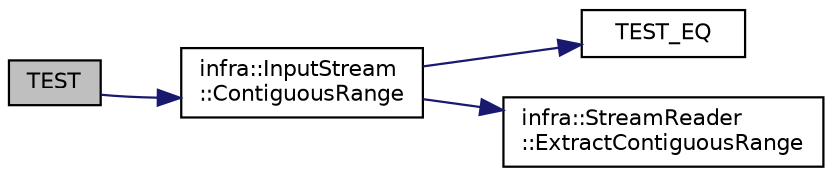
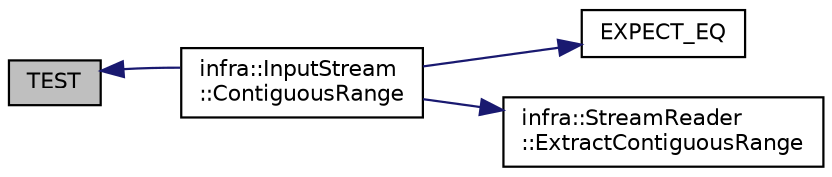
node "TEST_EQ": label "TEST_EQ" -> "EXPECT_EQ"
edge "TEST" -> "infra::InputStream ::ContiguousRange": reversed
